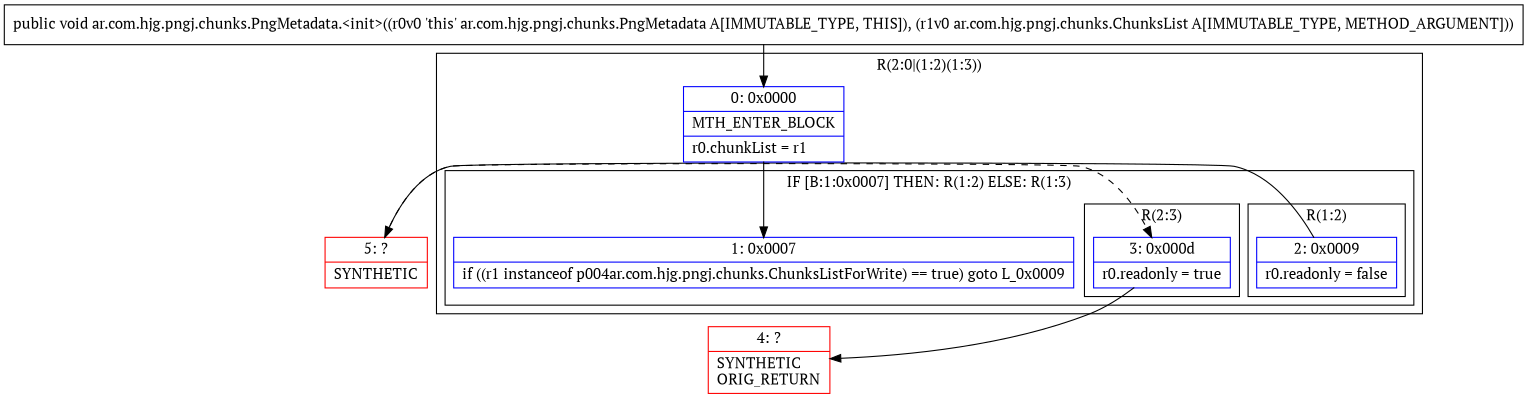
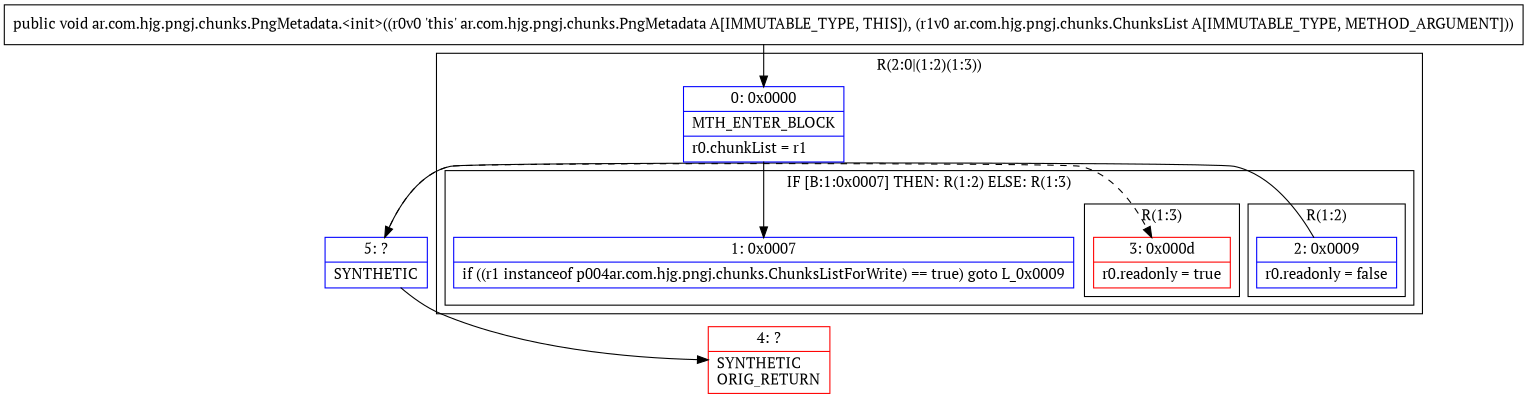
cluster "R(2:3)": label "R(2:3)" -> "R(1:3)"
node "5: ?": color red -> blue
node "3: 0x000d": color blue -> red
edge "3: 0x000d" -> "4: ?": now "5: ?" -> "4: ?"
